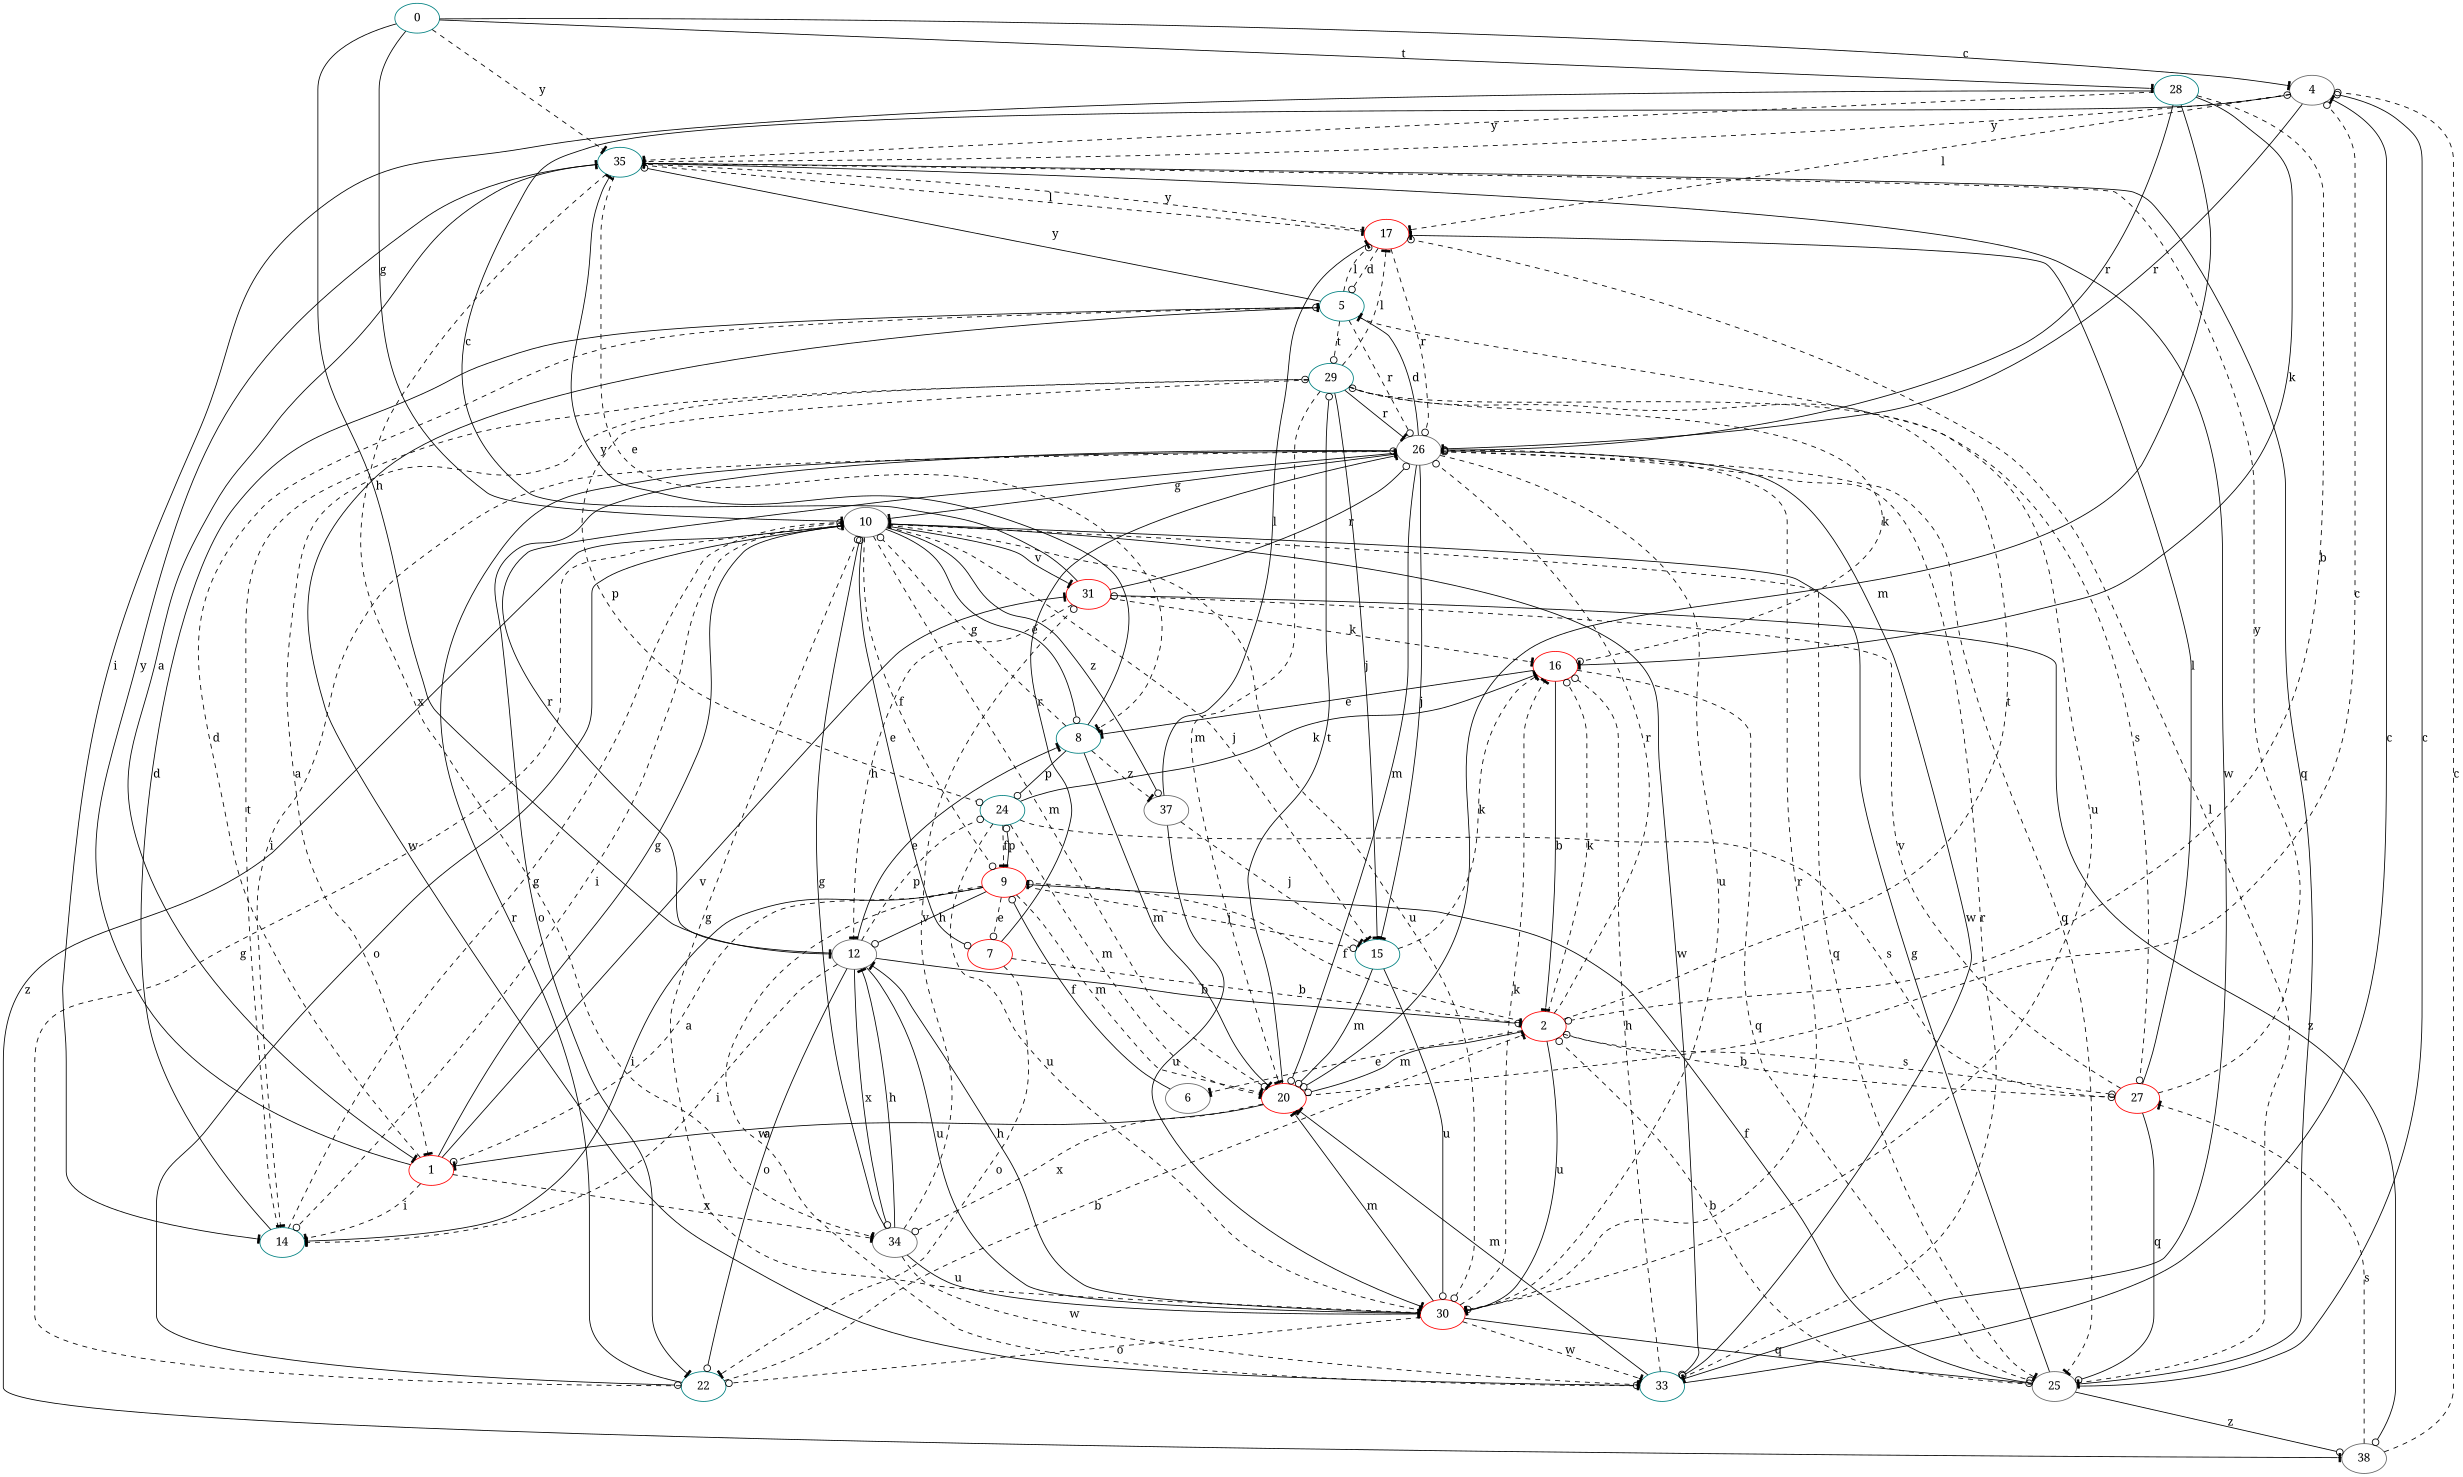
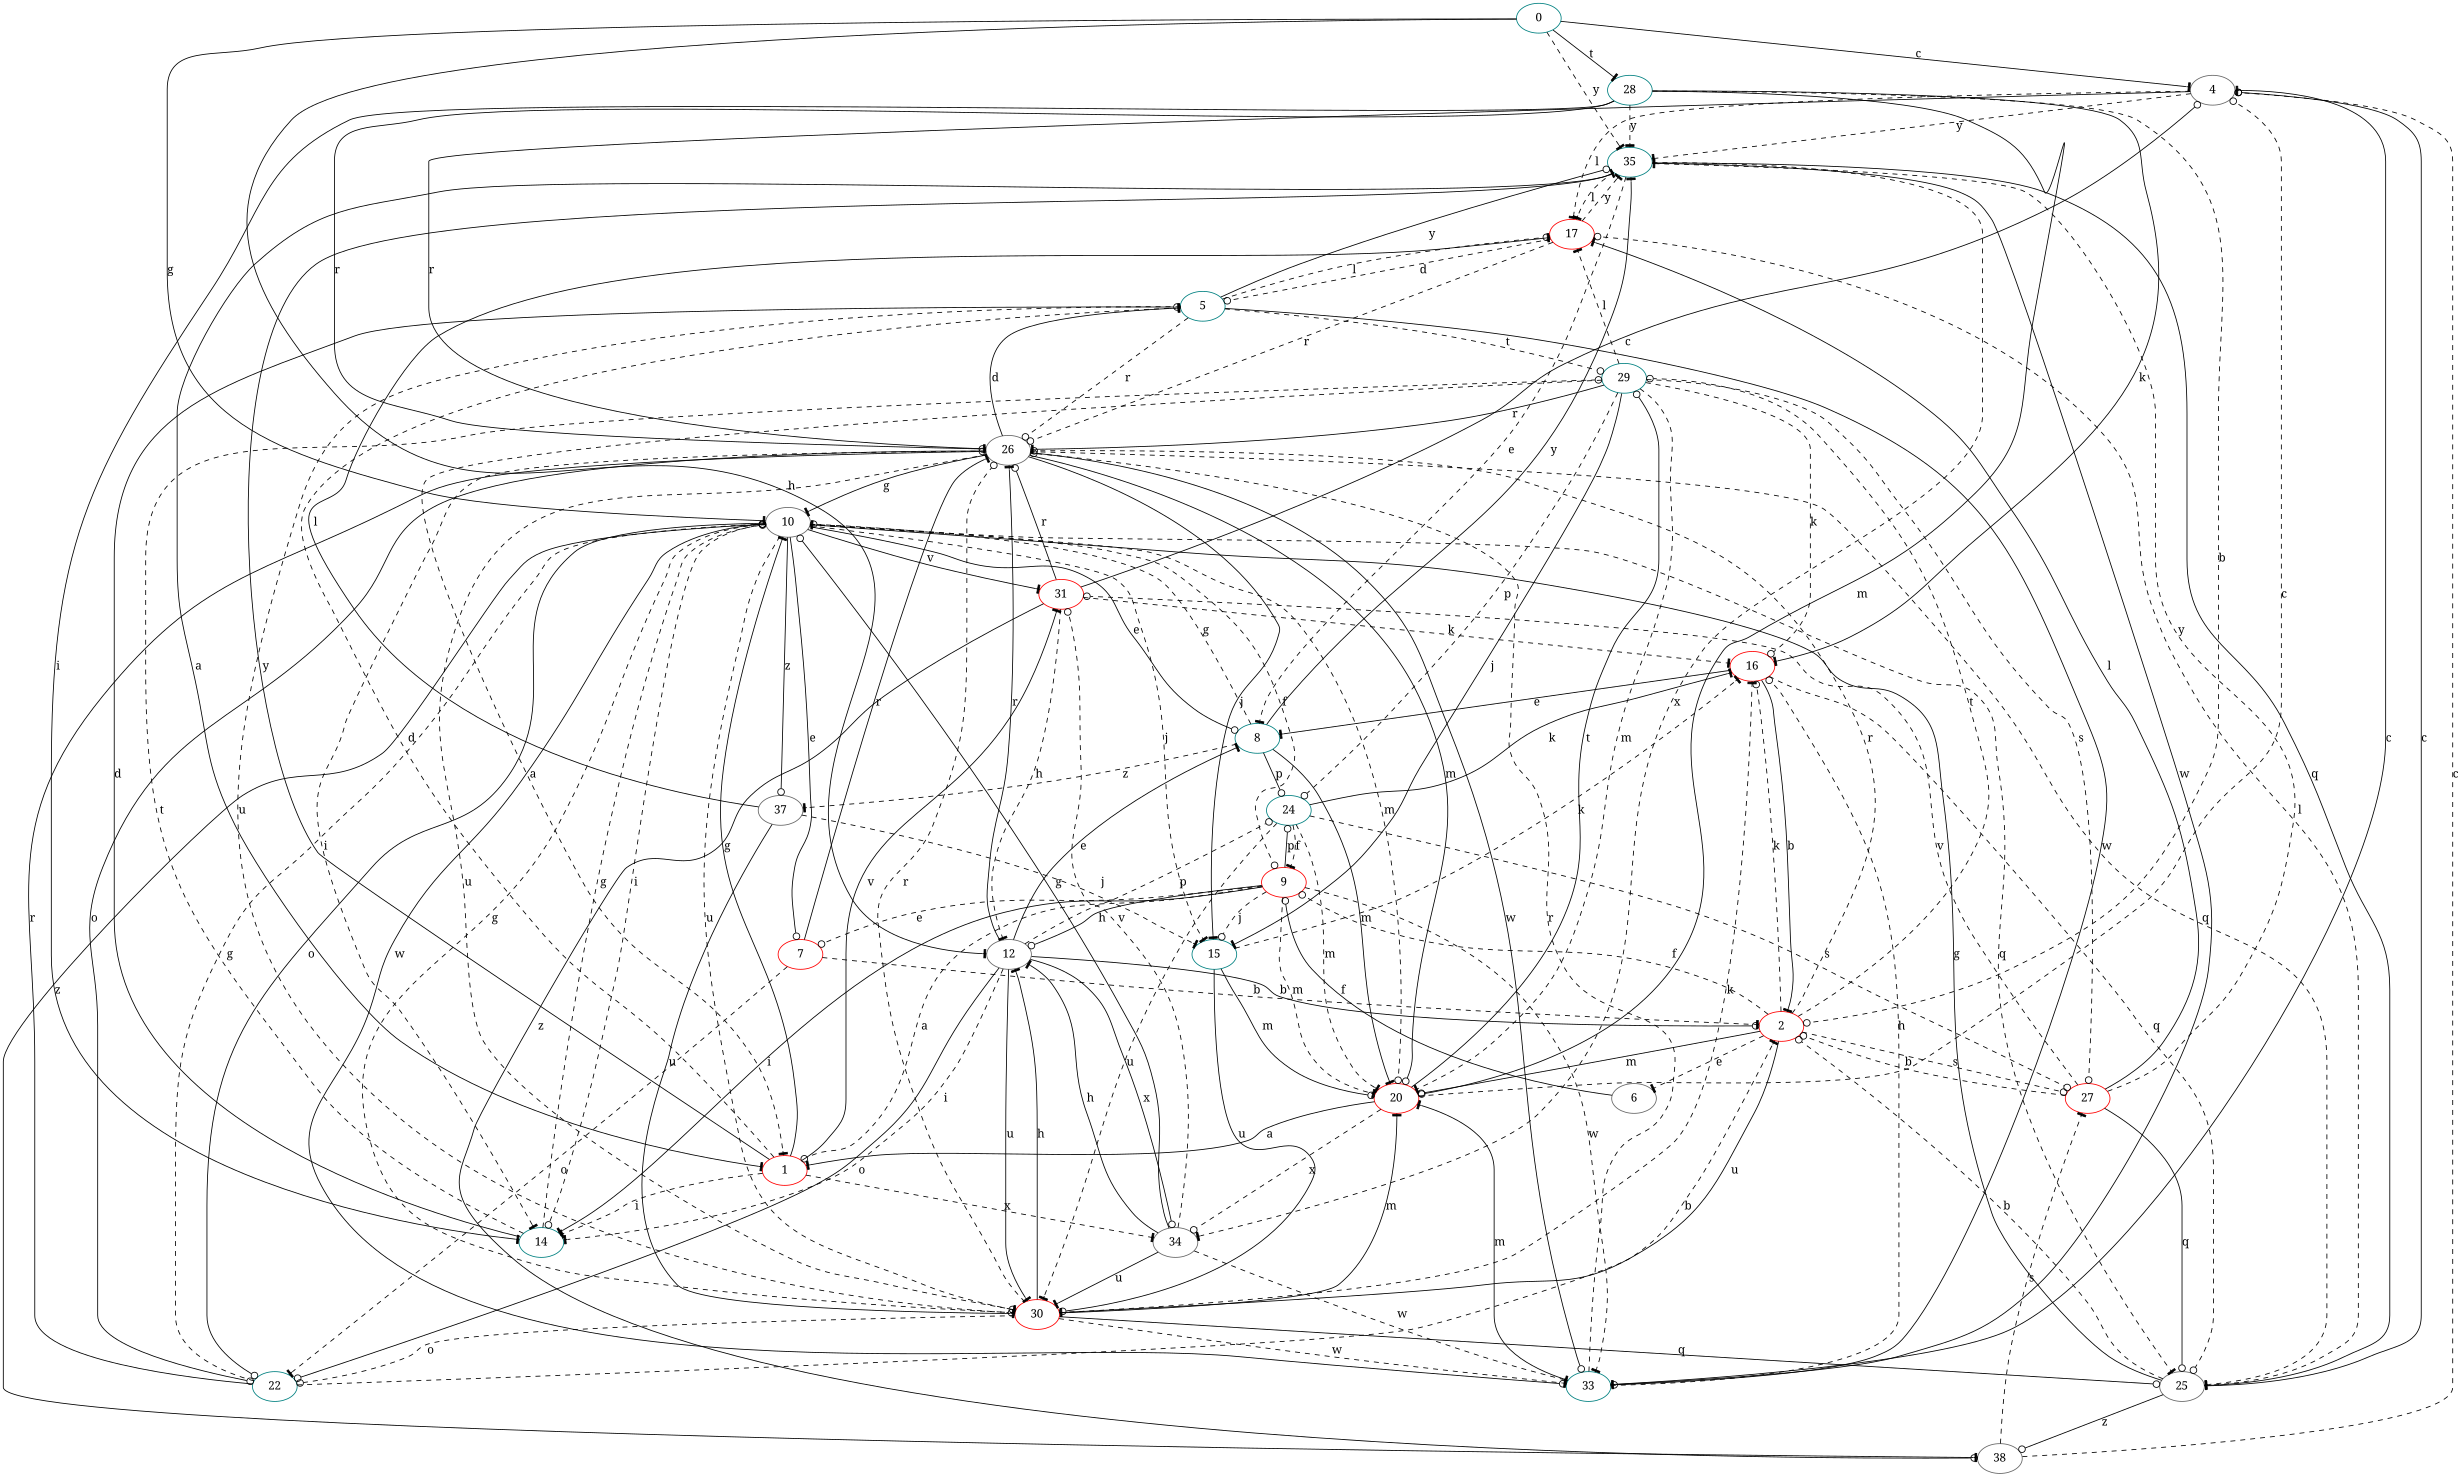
edge "26" -> "22": arrowhead tee -> odot
edge "25" -> "9": removed, label "f"
